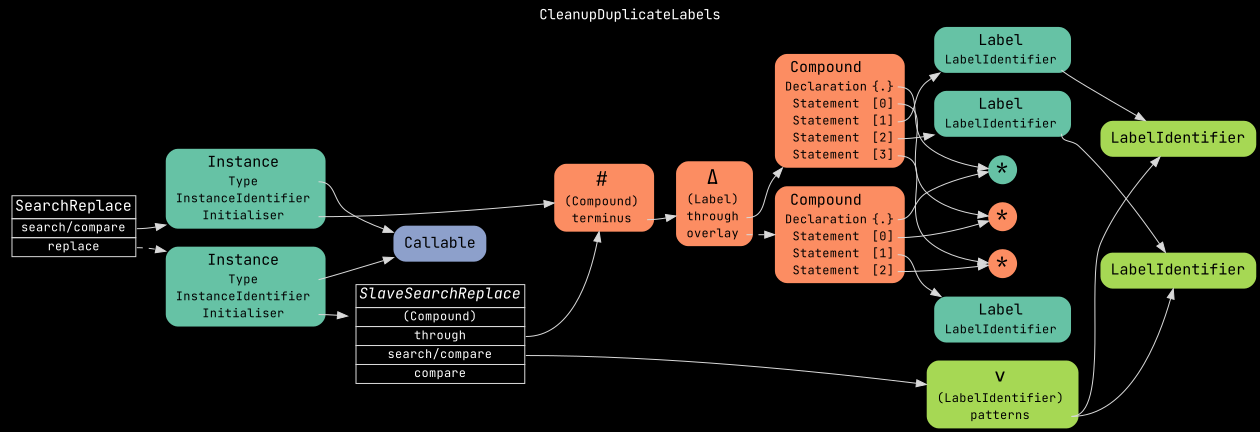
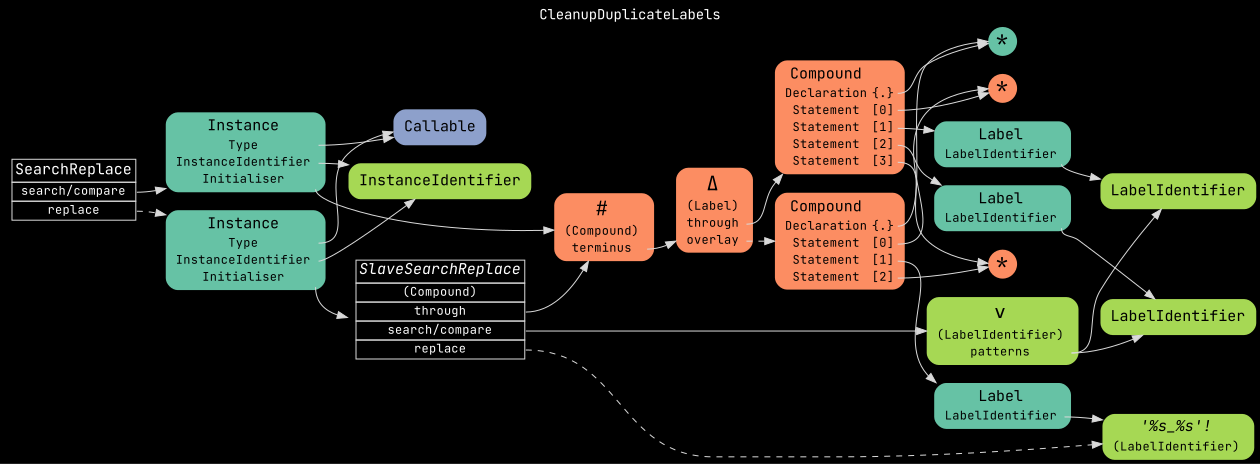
node "InstanceIdentifier": added
node "SlaveSearchReplace": text "compare" -> "replace"
node "'%s_%s'!": added
